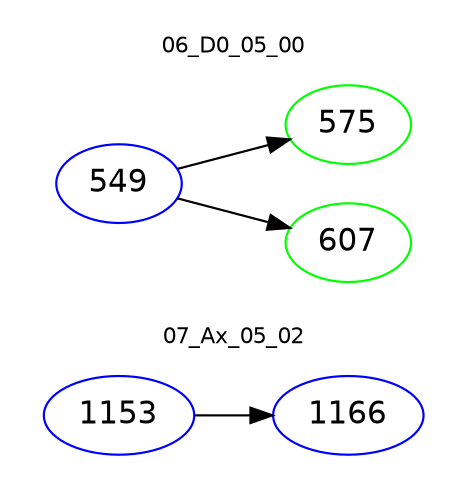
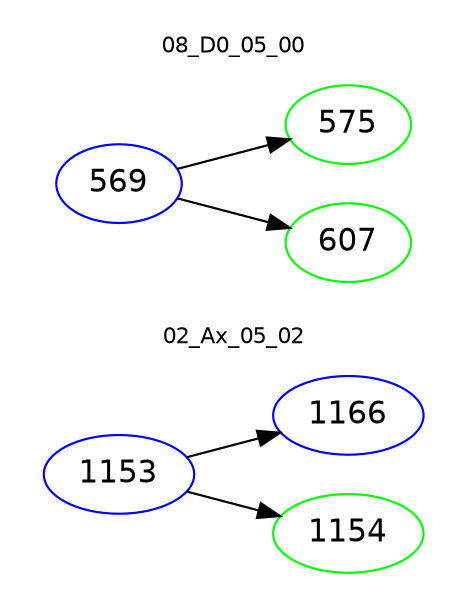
cluster "06_D0_05_00": label "06_D0_05_00" -> "08_D0_05_00"
node "549": label "549" -> "569"
cluster "07_Ax_05_02": label "07_Ax_05_02" -> "02_Ax_05_02"
node "1154": added
